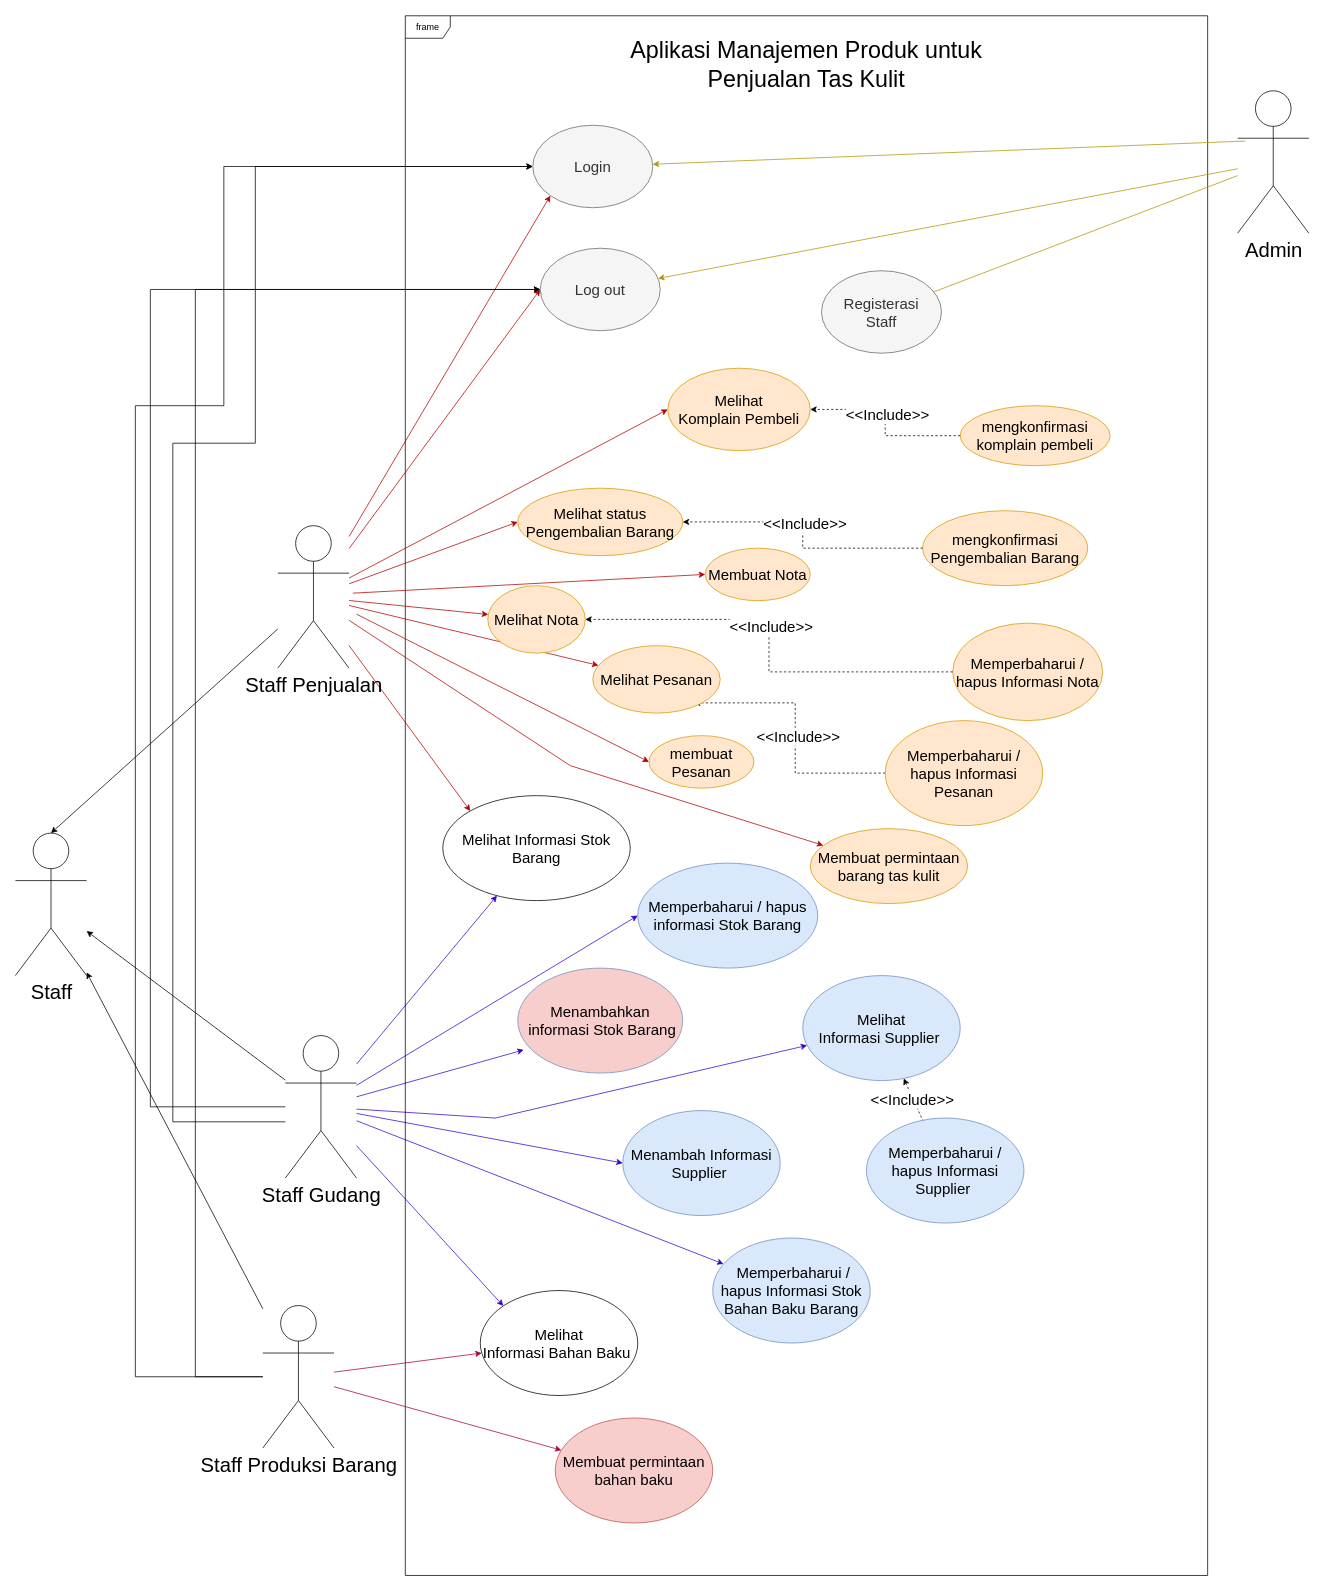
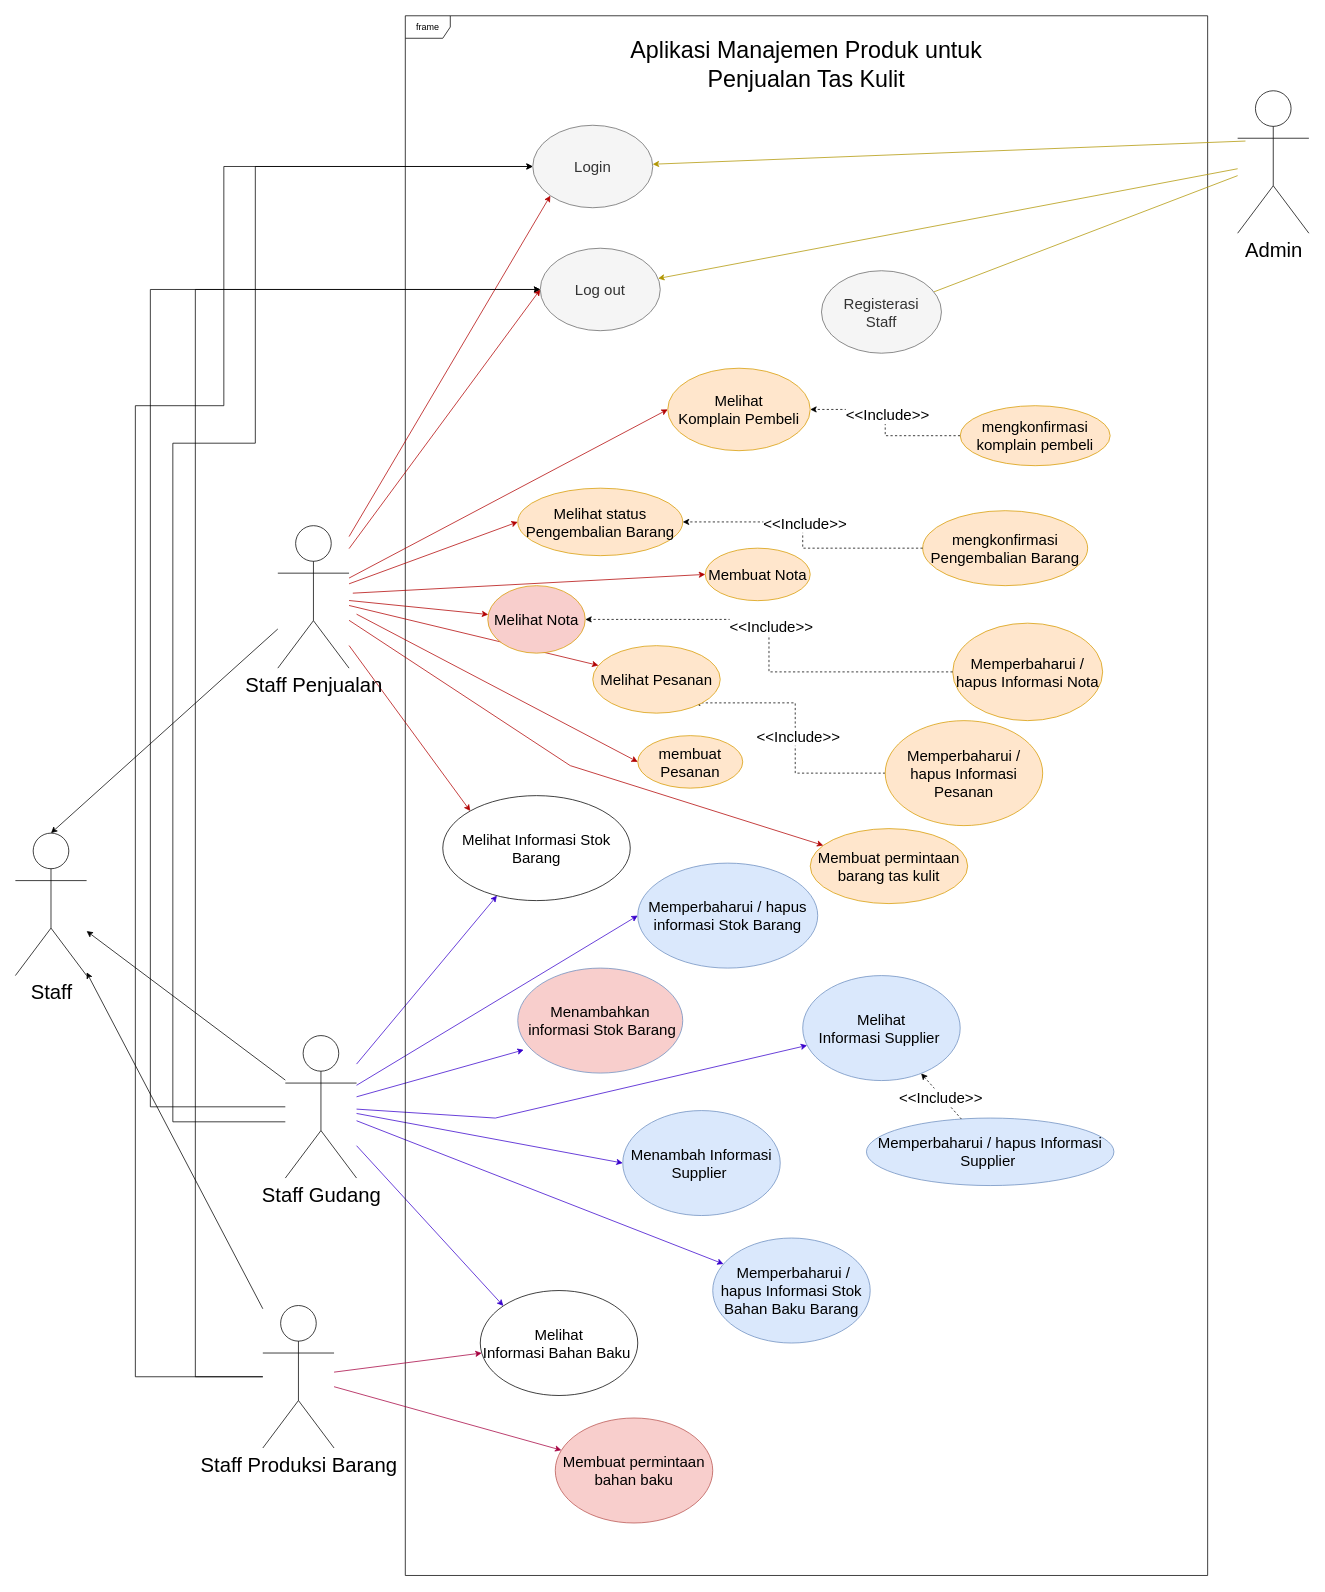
node "Melihat Nota": fillcolor #ffe6cc -> #f8cecc
node "membuat Pesanan": moved (702, 762) -> (690, 762)
node "Memperbaharui / hapus Informasi Supplier": size 158x105 -> 248x68
